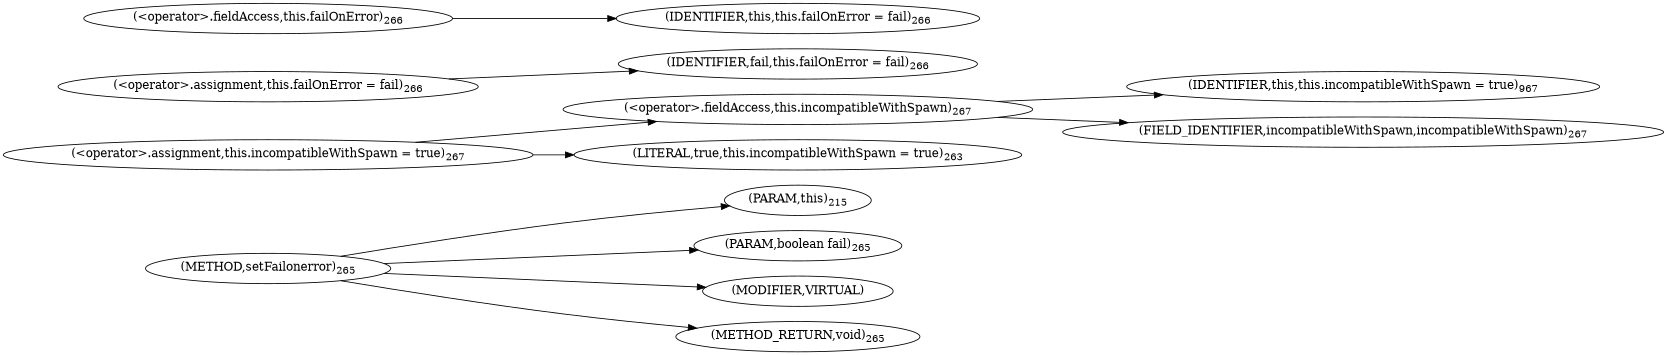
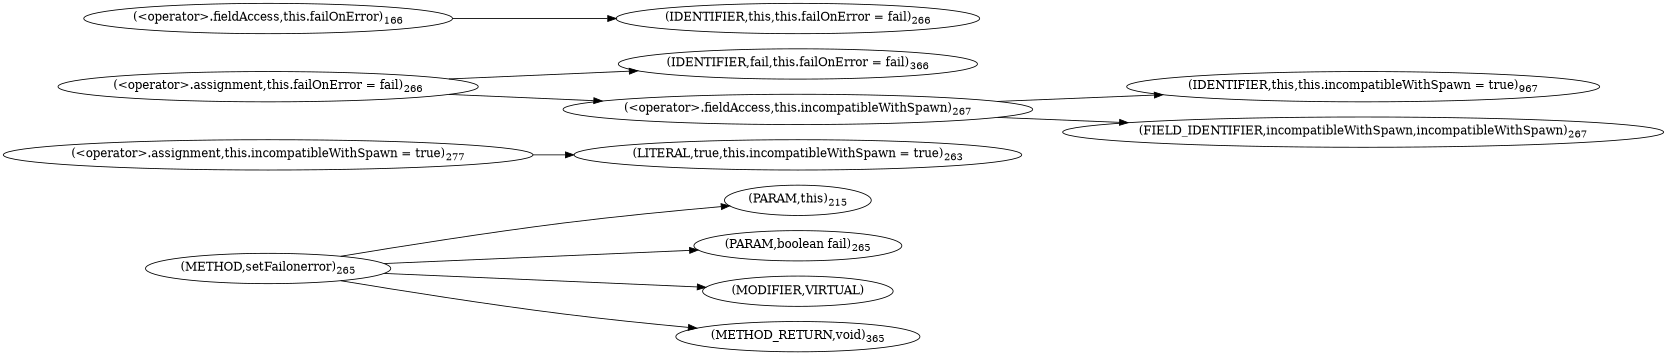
node "(<operator>.fieldAccess,this.failOnError)": text "266" -> "166"
node "(IDENTIFIER,fail,this.failOnError = fail)": text "266" -> "366"
edge "(<operator>.assignment,this.incompatibleWithSpawn = true)" -> "(<operator>.fieldAccess,this.incompatibleWithSpawn)": now "(<operator>.assignment,this.failOnError = fail)" -> "(<operator>.fieldAccess,this.incompatibleWithSpawn)"
node "(<operator>.assignment,this.incompatibleWithSpawn = true)": text "267" -> "277"
node "(METHOD_RETURN,void)": text "265" -> "365"
